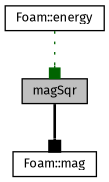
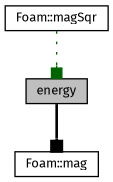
node "Foam::energy": label "Foam::energy" -> "Foam::magSqr"
node "magSqr": label "magSqr" -> "energy"
